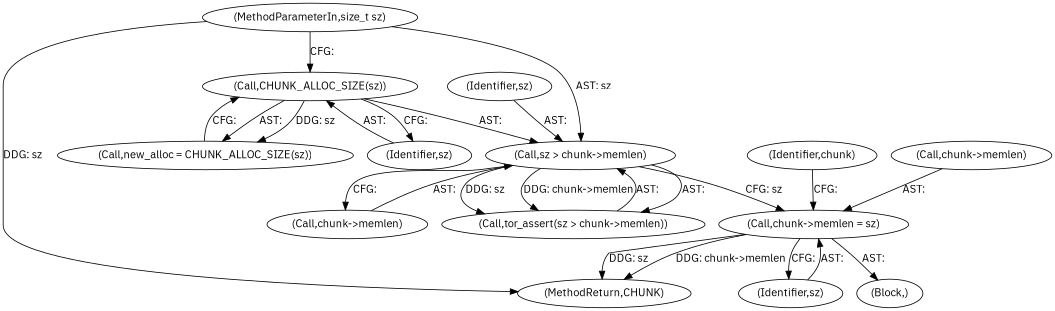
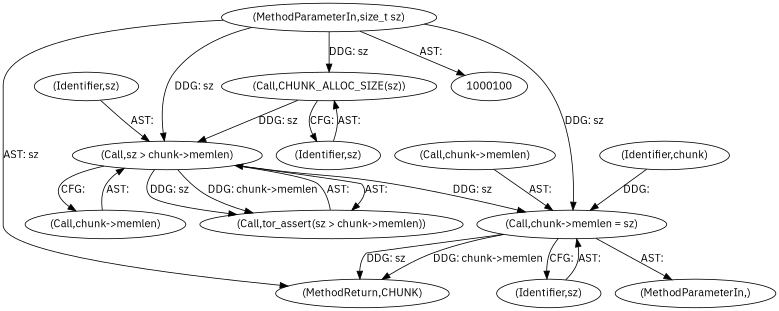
edge "(MethodParameterIn,size_t sz)" -> "(Call,CHUNK_ALLOC_SIZE(sz))": label "CFG: " -> "DDG: sz"
edge "(MethodParameterIn,size_t sz)" -> "(Call,chunk->memlen = sz)": added, label "DDG: sz"
node "1000100": added
edge "(MethodParameterIn,size_t sz)" -> "(Call,sz > chunk->memlen)": label "AST: sz" -> "DDG: sz"
edge "(Call,CHUNK_ALLOC_SIZE(sz))" -> "(Call,sz > chunk->memlen)": label "AST: " -> "DDG: sz"
edge "(MethodParameterIn,size_t sz)" -> "(MethodReturn,CHUNK)": label "DDG: sz" -> "AST: sz"
node "(Call,new_alloc = CHUNK_ALLOC_SIZE(sz))": removed
edge "(Call,sz > chunk->memlen)" -> "(Call,chunk->memlen = sz)": label "CFG: sz" -> "DDG: sz"
edge "(Identifier,chunk)" -> "(Call,chunk->memlen = sz)": label "CFG: " -> "DDG: "
node "(Block,)": label "(Block,)" -> "(MethodParameterIn,)"
